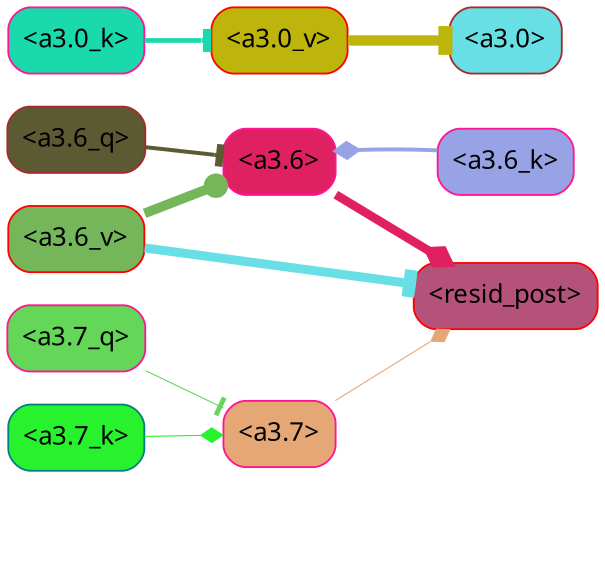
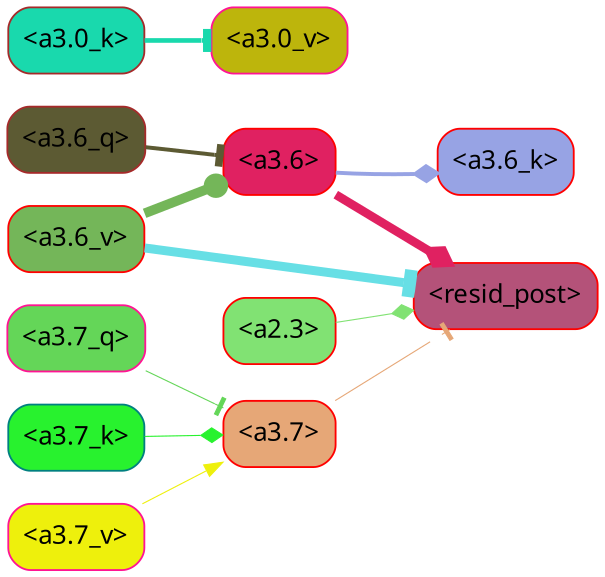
node "<a3.0_k>": color deeppink -> brown
node "<a3.0_v>": color red -> deeppink
node "<a3.0>": removed
edge "<a3.6_k>" -> "<a3.6>": reversed
node "<a3.6>": color deeppink -> red
node "<a3.6_k>": color deeppink -> red
node "<a2.3>": added
edge "<a3.7>" -> "<resid_post>": arrowhead diamond -> tee
node "<a3.7>": color deeppink -> red
node "<a3.7_v>": added
